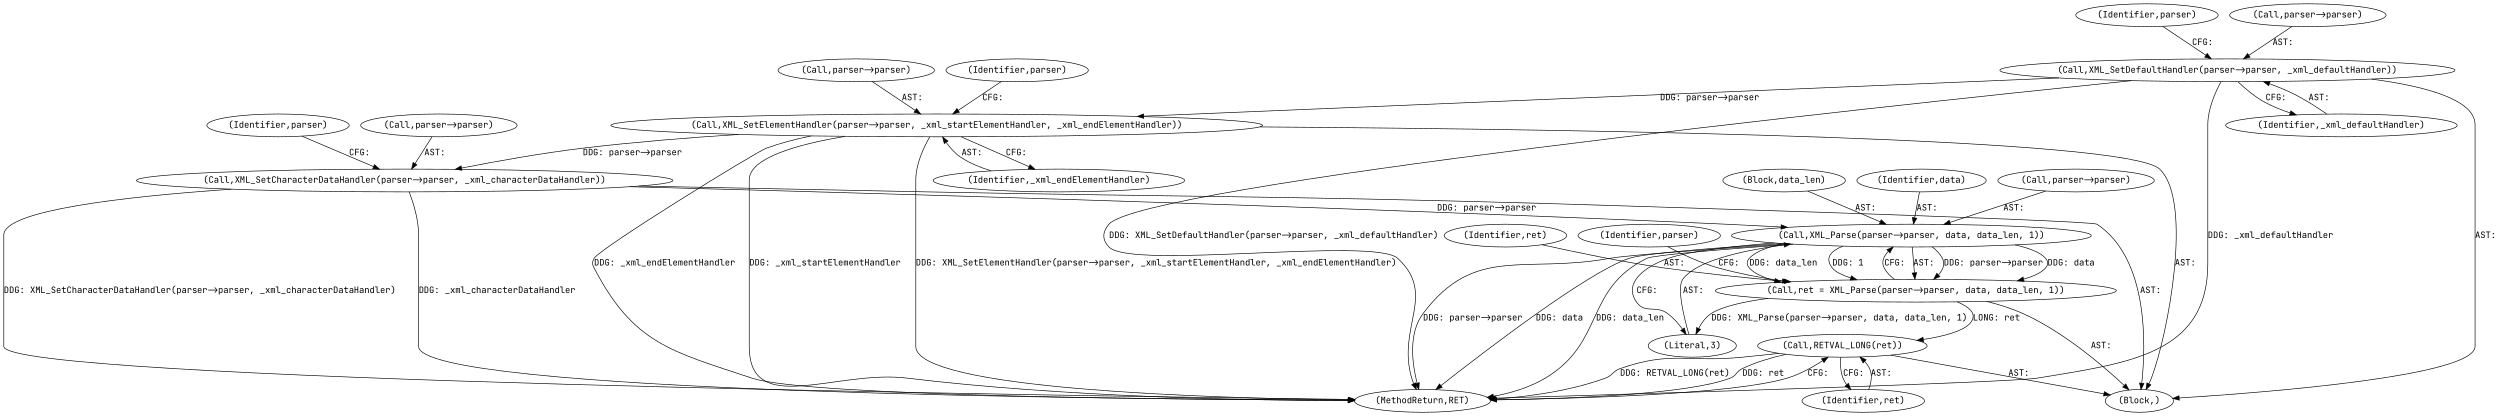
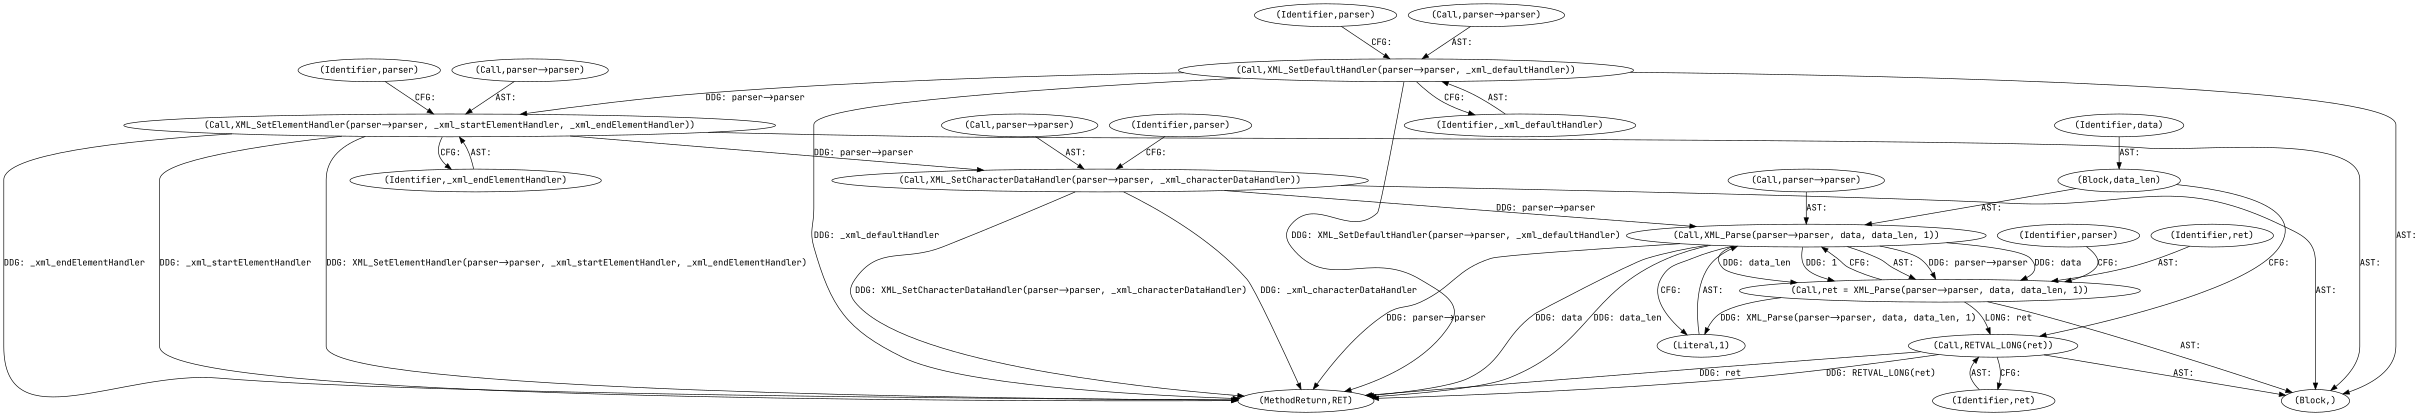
edge "(Identifier,data)" -> "(Call,XML_Parse(parser->parser, data, data_len, 1))": now "(Identifier,data)" -> "(Block,data_len)"
node "(Literal,3)": label "(Literal,3)" -> "(Literal,1)"
edge "(MethodReturn,RET)" -> "(Call,RETVAL_LONG(ret))": now "(Block,data_len)" -> "(Call,RETVAL_LONG(ret))"
